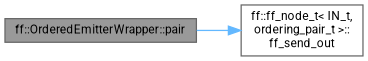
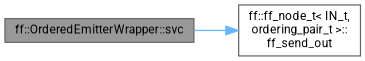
node "ff::OrderedEmitterWrapper::pair": label "ff::OrderedEmitterWrapper::pair" -> "ff::OrderedEmitterWrapper::svc"
